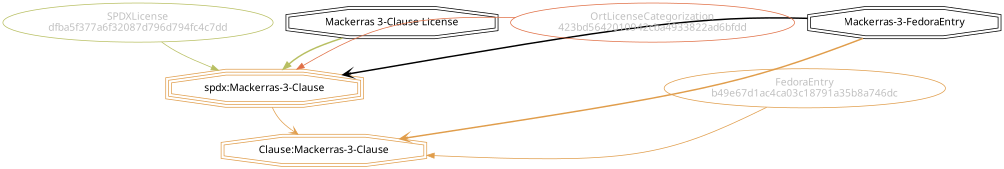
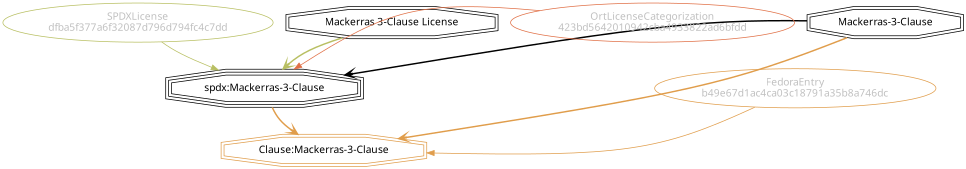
node "Mackerras-3-FedoraEntry": label "Mackerras-3-FedoraEntry" -> "Mackerras-3-Clause"
edge "Mackerras 3-Clause License" -> "spdx:Mackerras-3-Clause": arrowhead normal -> vee
node "spdx:Mackerras-3-Clause": color #e09d4b -> black
edge "spdx:Mackerras-3-Clause" -> "Clause:Mackerras-3-Clause": style solid -> bold
